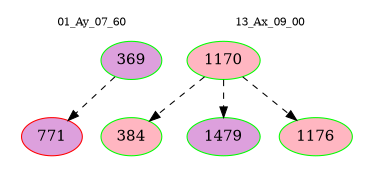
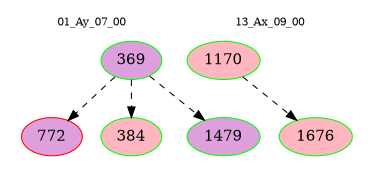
cluster "01_Ay_07_60": label "01_Ay_07_60" -> "01_Ay_07_00"
edge "1170" -> "384": now "369" -> "384"
edge "1170" -> "1479": now "369" -> "1479"
node "771": label "771" -> "772"
node "1176": label "1176" -> "1676"
